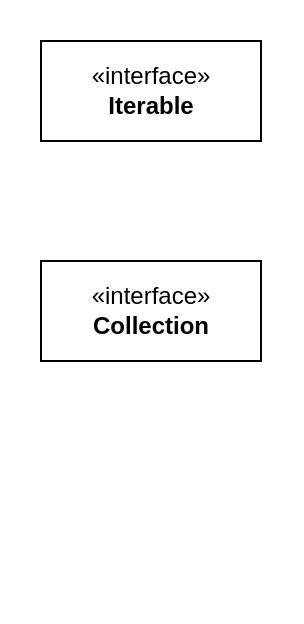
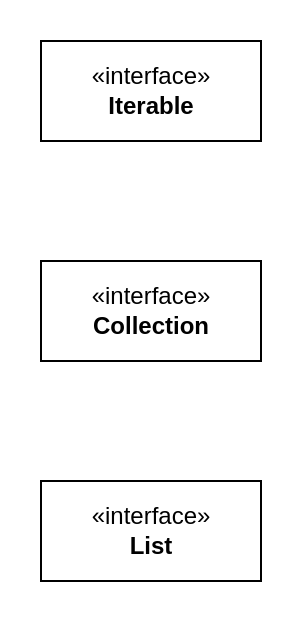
node "«interface» List": added
